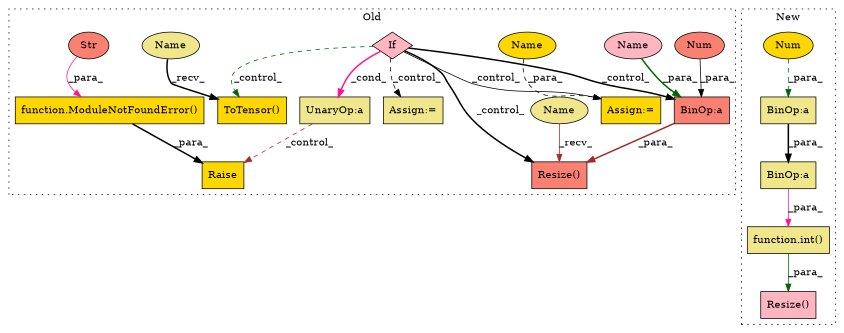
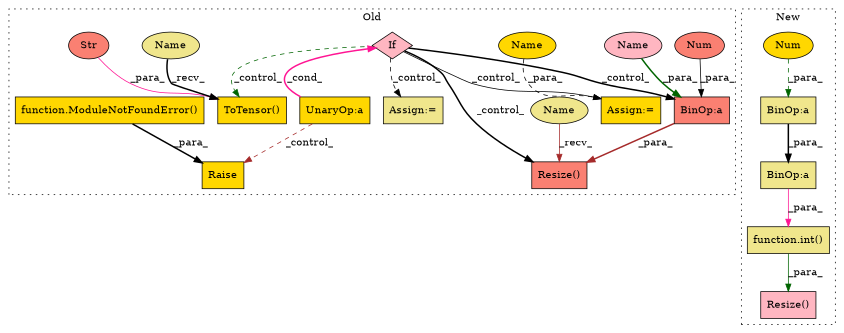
edge "If" -> "UnaryOp:a": reversed
edge "Str" -> "function.ModuleNotFoundError()": now "Str" -> "ToTensor()"
node "UnaryOp:a": fillcolor khaki -> gold
